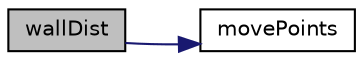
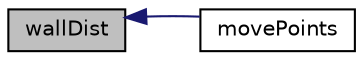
edge "wallDist" -> "movePoints": reversed
